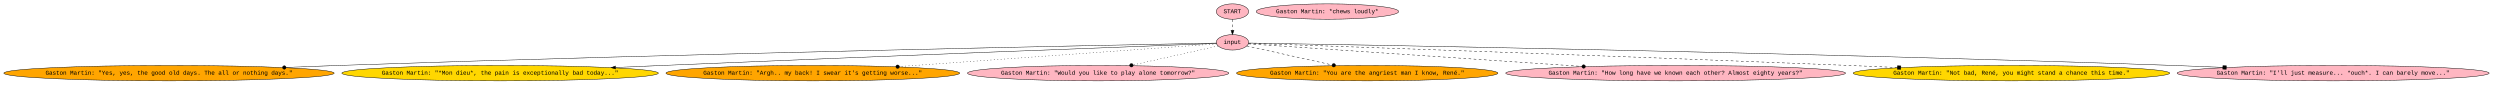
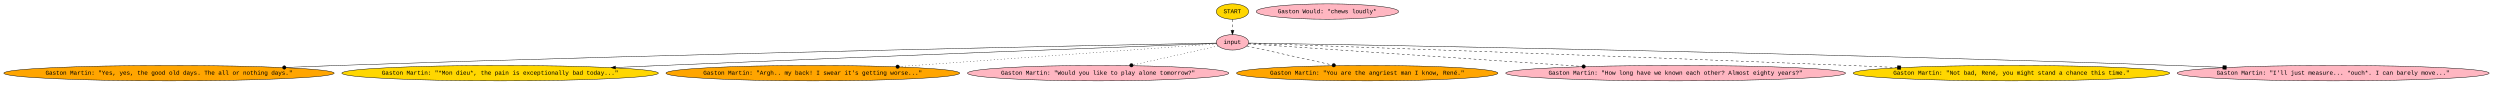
node "START": fillcolor lightpink -> gold
node "Gaston Martin: *chews loudly*": label "Gaston Martin: *chews loudly*" -> "Gaston Would: *chews loudly*"
